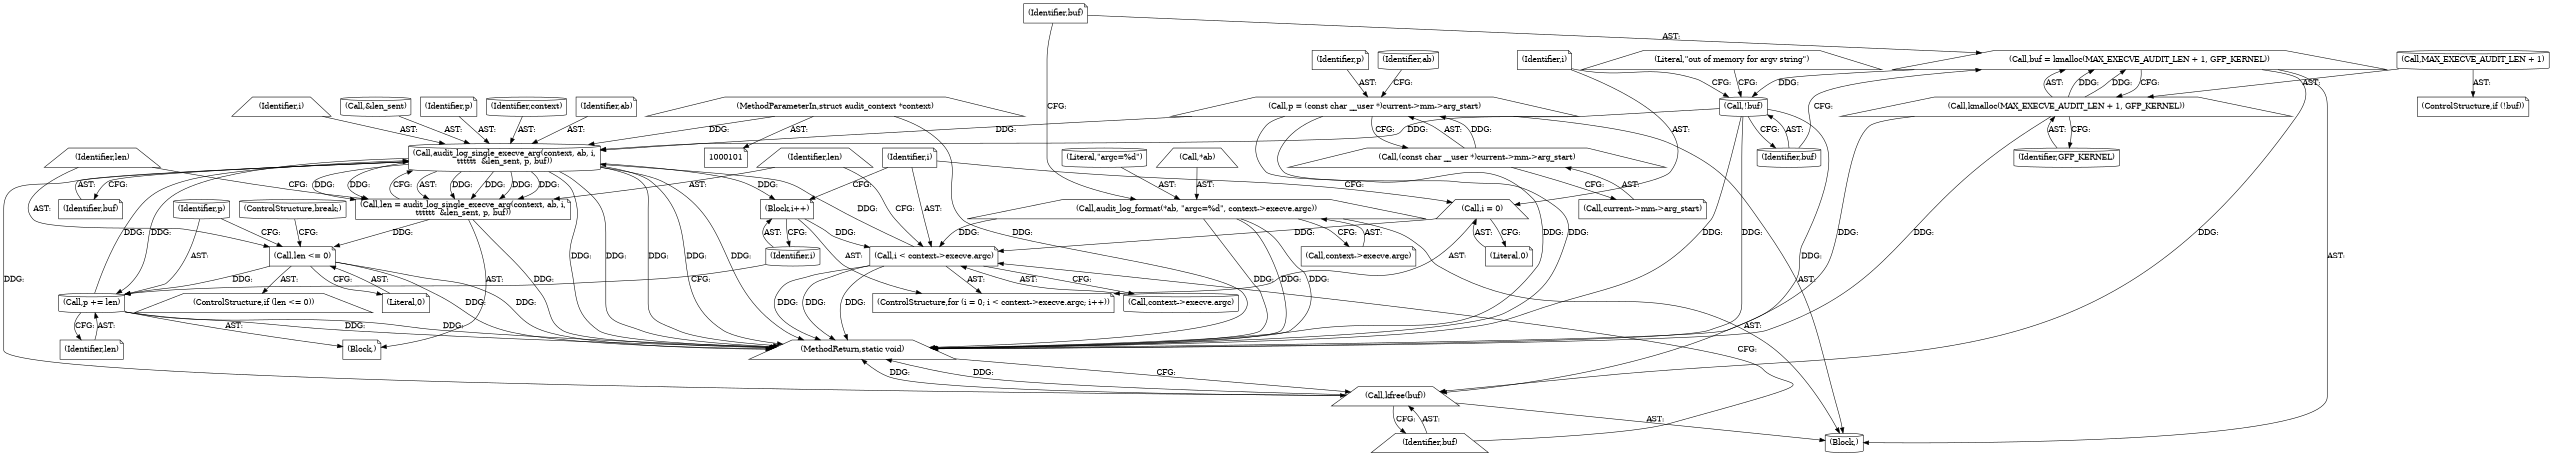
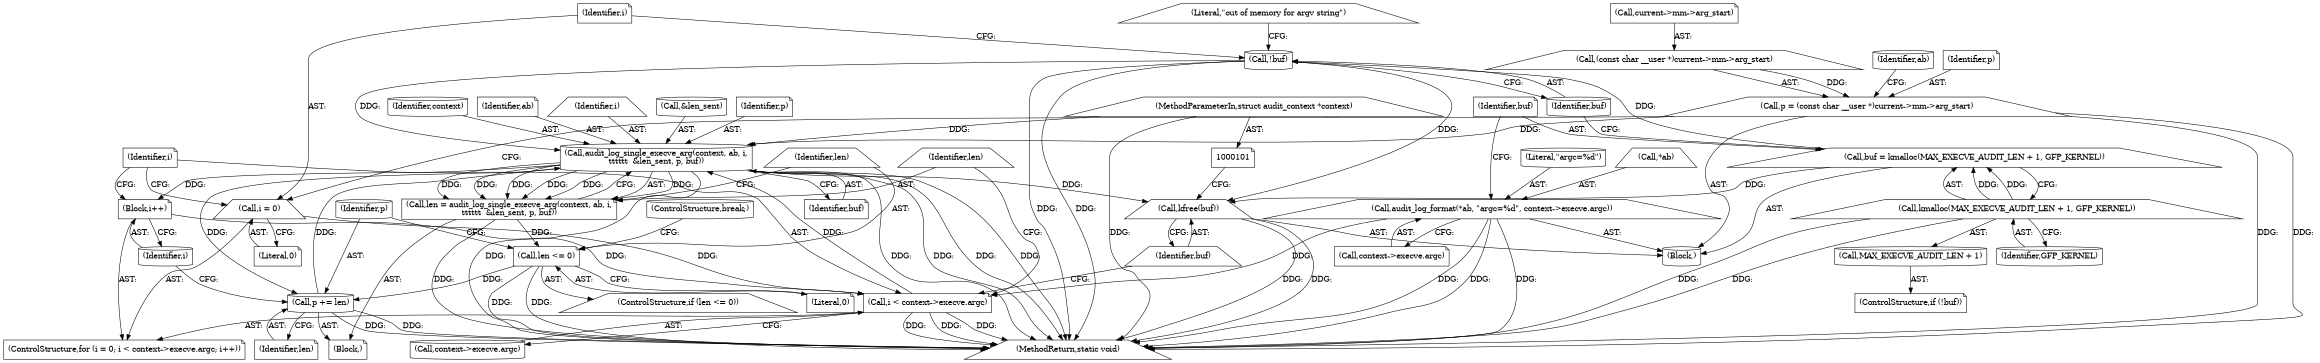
edge "(Call,MAX_EXECVE_AUDIT_LEN + 1)" -> "(Call,kmalloc(MAX_EXECVE_AUDIT_LEN + 1, GFP_KERNEL))": reversed
edge "(Call,p = (const char __user *)current->mm->arg_start)" -> "(Call,(const char __user *)current->mm->arg_start)": now "(Call,p = (const char __user *)current->mm->arg_start)" -> "(Call,i = 0)"
edge "(Call,(const char __user *)current->mm->arg_start)" -> "(Call,current->mm->arg_start)": removed, label "CFG:"
edge "(MethodReturn,static void)" -> "(Call,kfree(buf))": now "1000101" -> "(Call,kfree(buf))"
